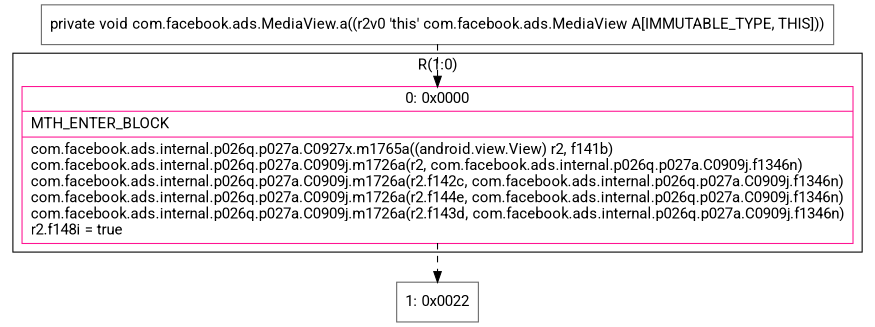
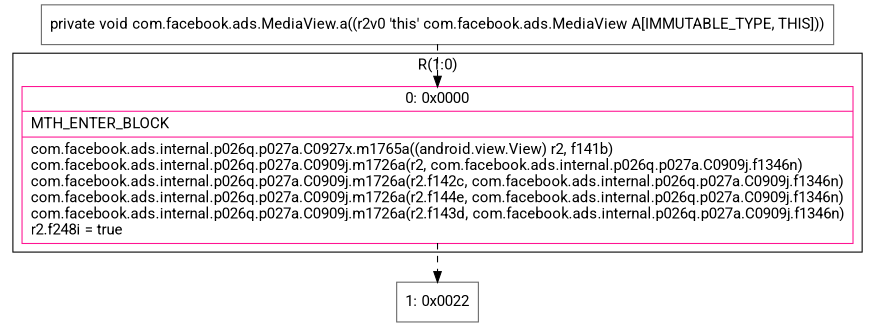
node "0: 0x0000": text "r2.f148i = true" -> "r2.f248i = true"
